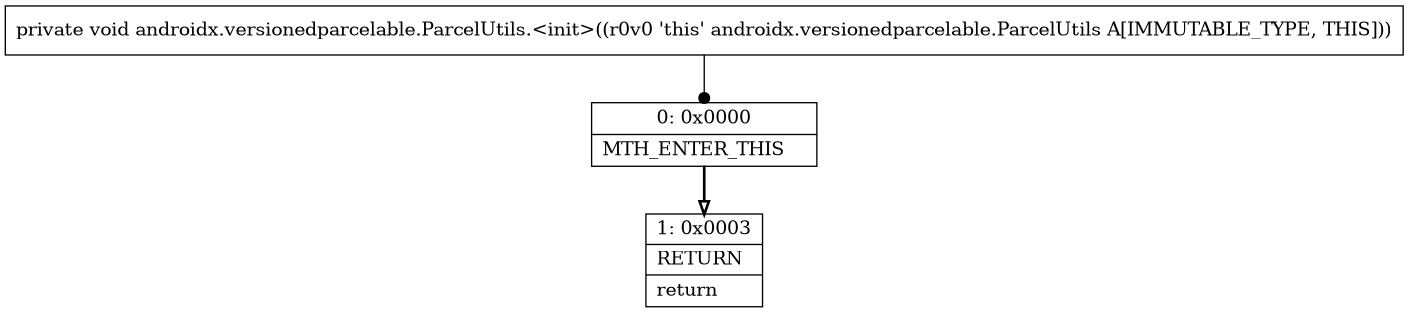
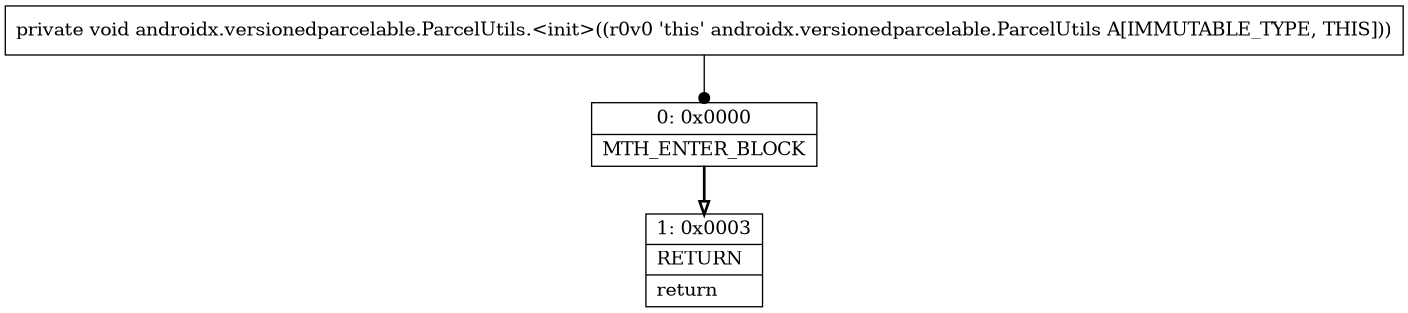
node "0: 0x0000": text "MTH_ENTER_THIS" -> "MTH_ENTER_BLOCK"
